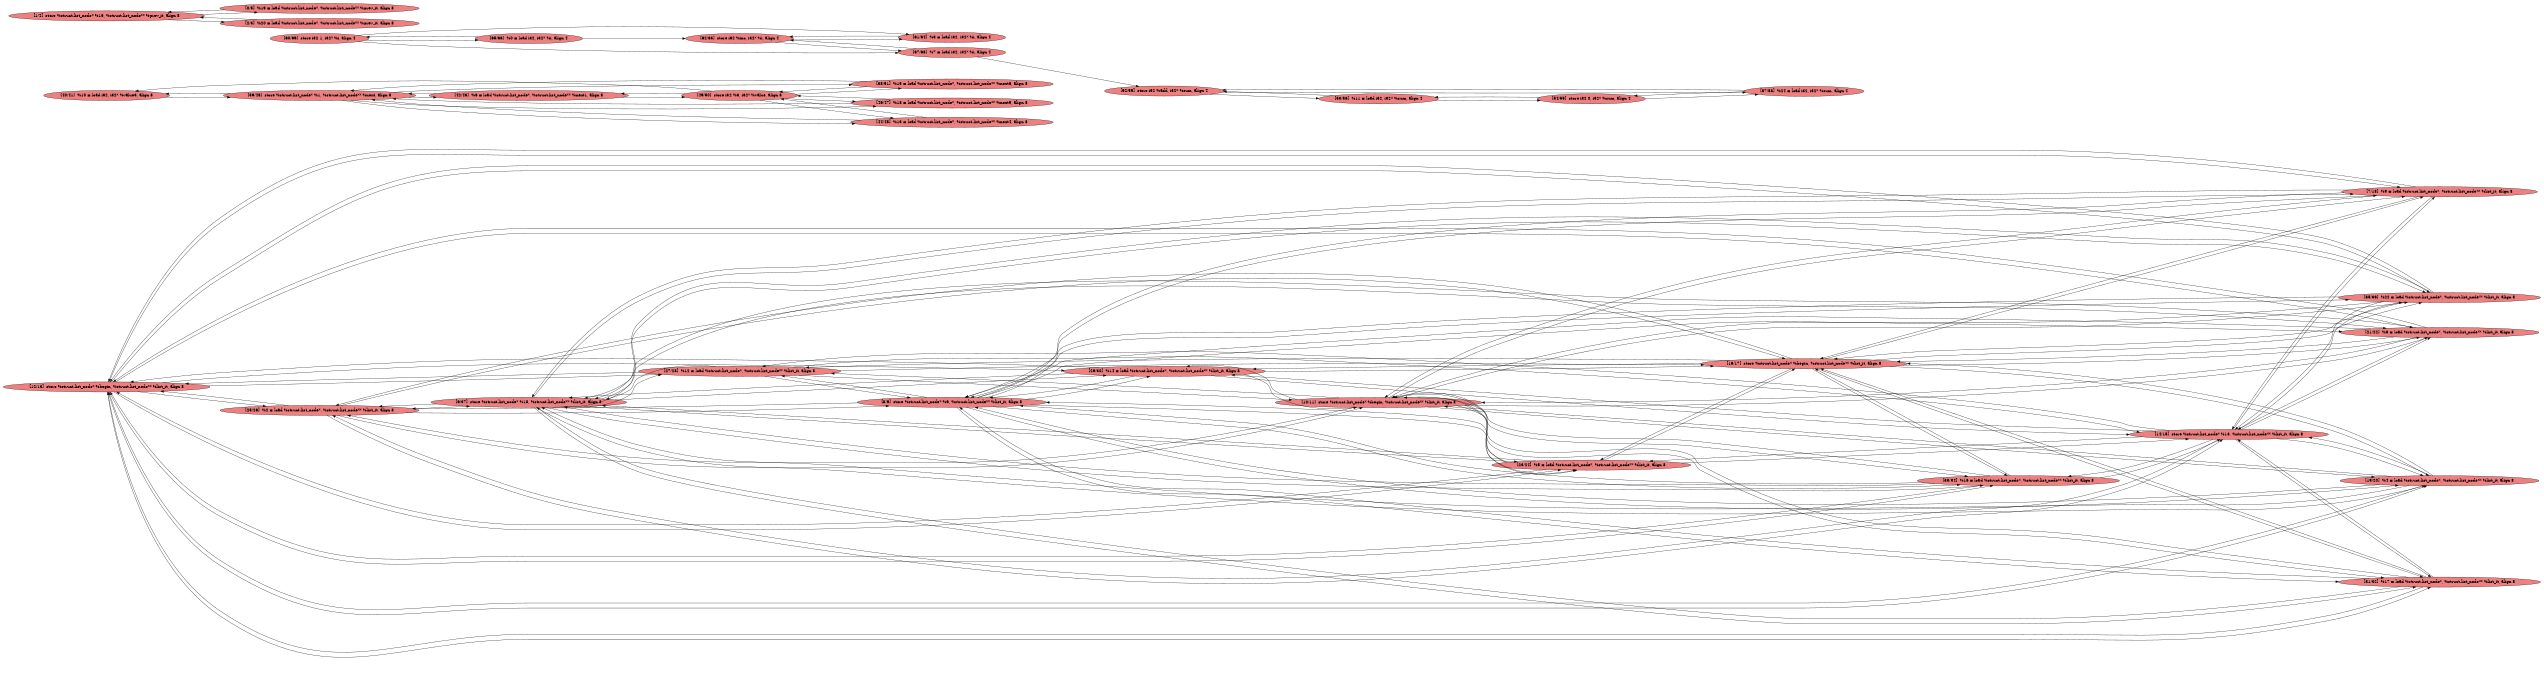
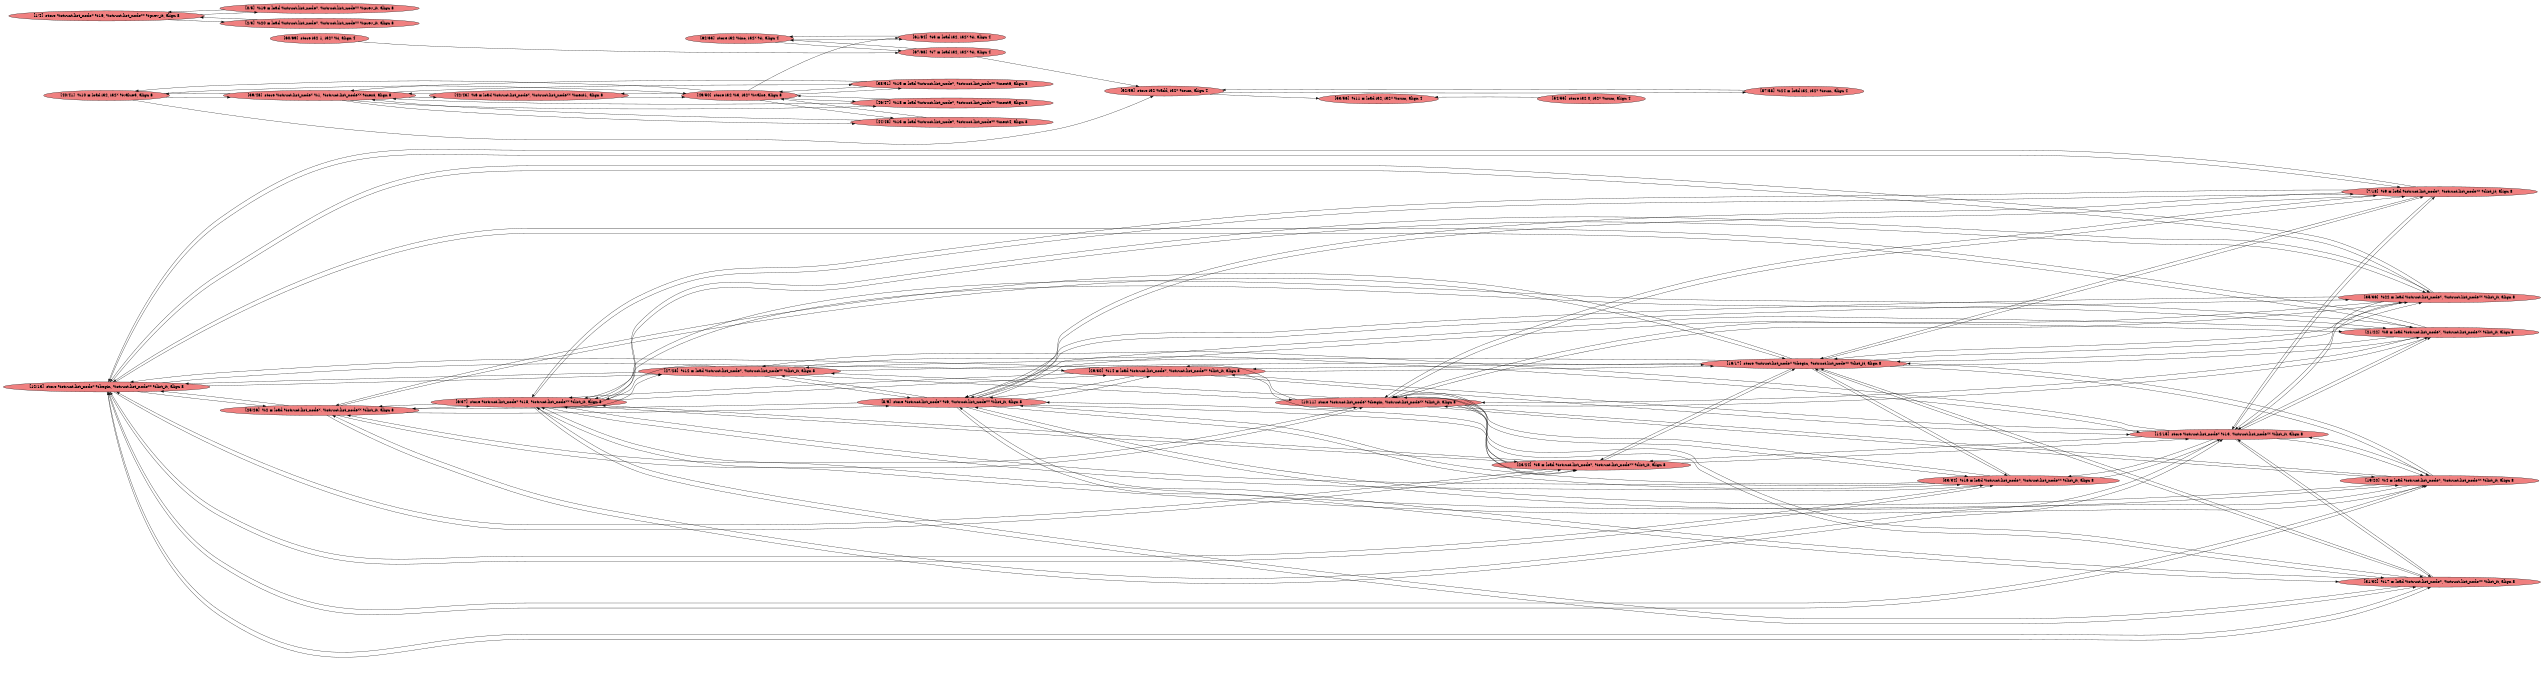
edge "[60/69]  store i32 1, i32* %i, align 4" -> "[61/64]  %3 = load i32, i32* %i, align 4": now "[49/50]  store i32 %3, i32* %value, align 8" -> "[61/64]  %3 = load i32, i32* %i, align 4"
node "[65/66]  %0 = load i32, i32* %i, align 4": removed
edge "[40/41]  %10 = load i32, i32* %value3, align 8" -> "[49/50]  store i32 %3, i32* %value, align 8": added
edge "[57/58]  %24 = load i32, i32* %sum, align 4" -> "[54/55]  store i32 0, i32* %sum, align 4": removed
edge "[53/56]  %11 = load i32, i32* %sum, align 4" -> "[52/59]  store i32 %add, i32* %sum, align 4": now "[40/41]  %10 = load i32, i32* %value3, align 8" -> "[52/59]  store i32 %add, i32* %sum, align 4"
edge "[54/55]  store i32 0, i32* %sum, align 4" -> "[57/58]  %24 = load i32, i32* %sum, align 4": removed
edge "[53/56]  %11 = load i32, i32* %sum, align 4" -> "[54/55]  store i32 0, i32* %sum, align 4": removed
